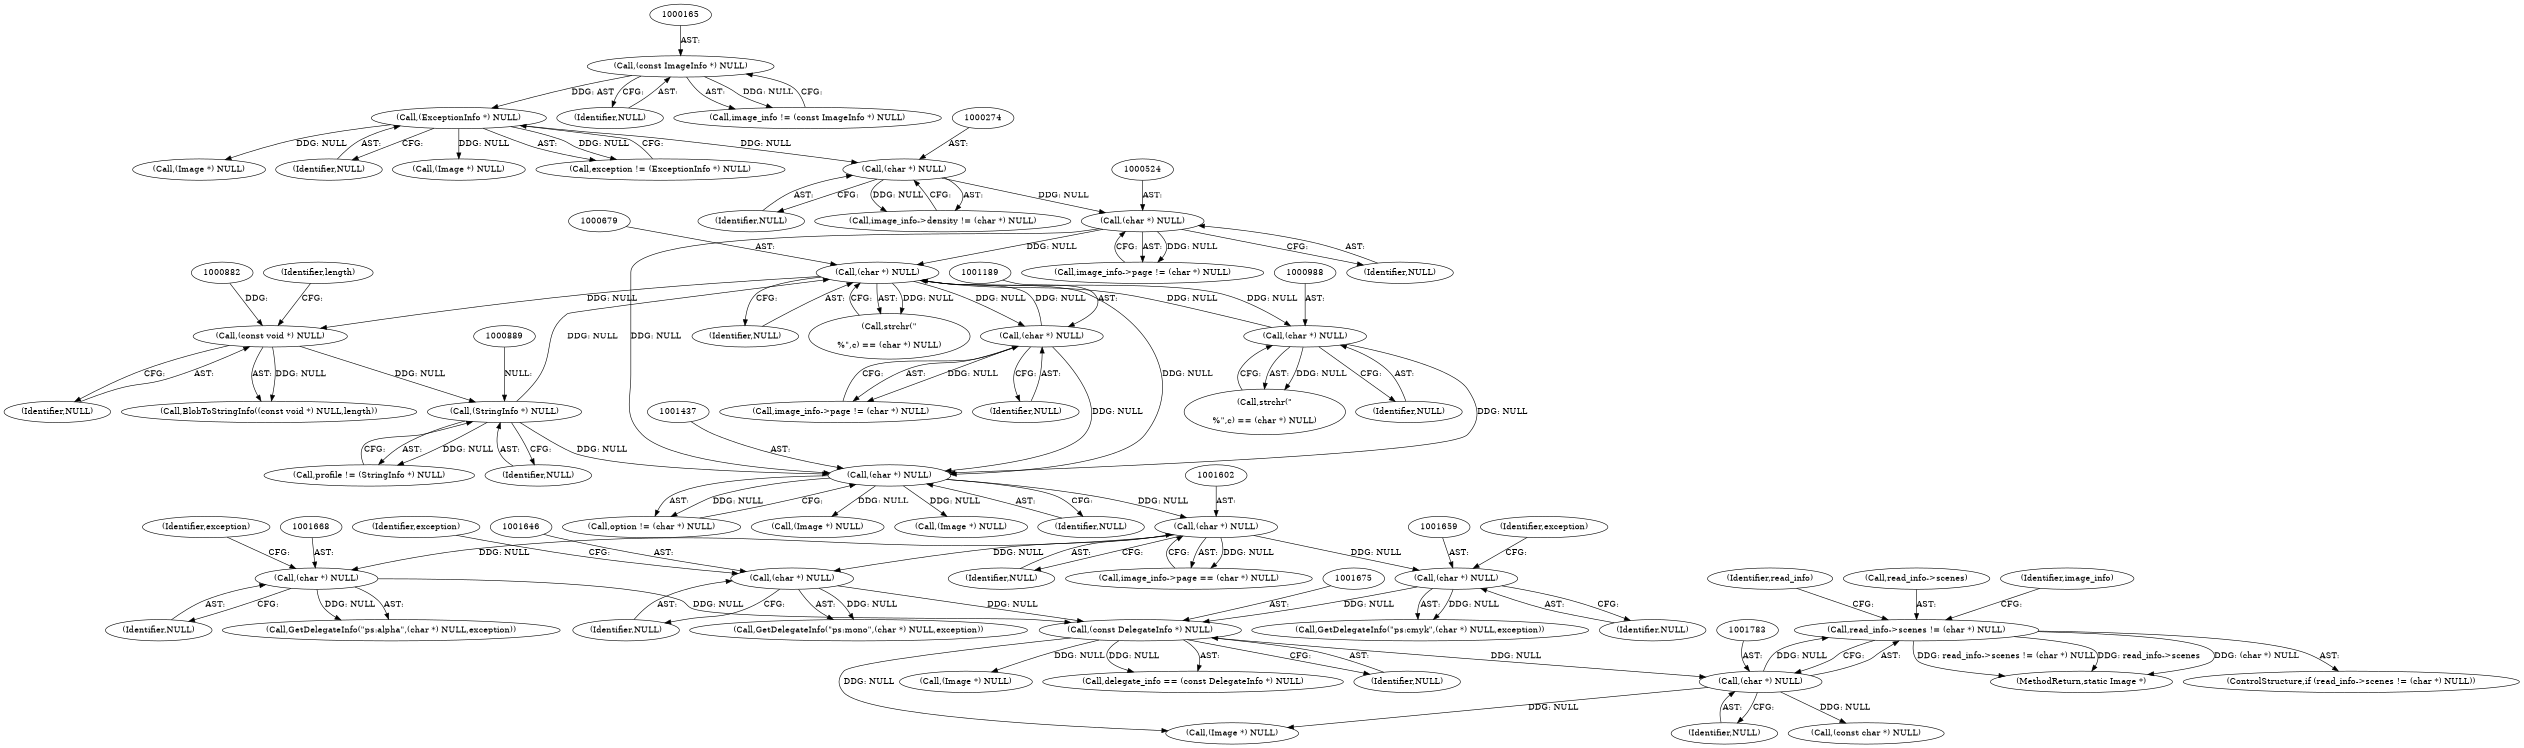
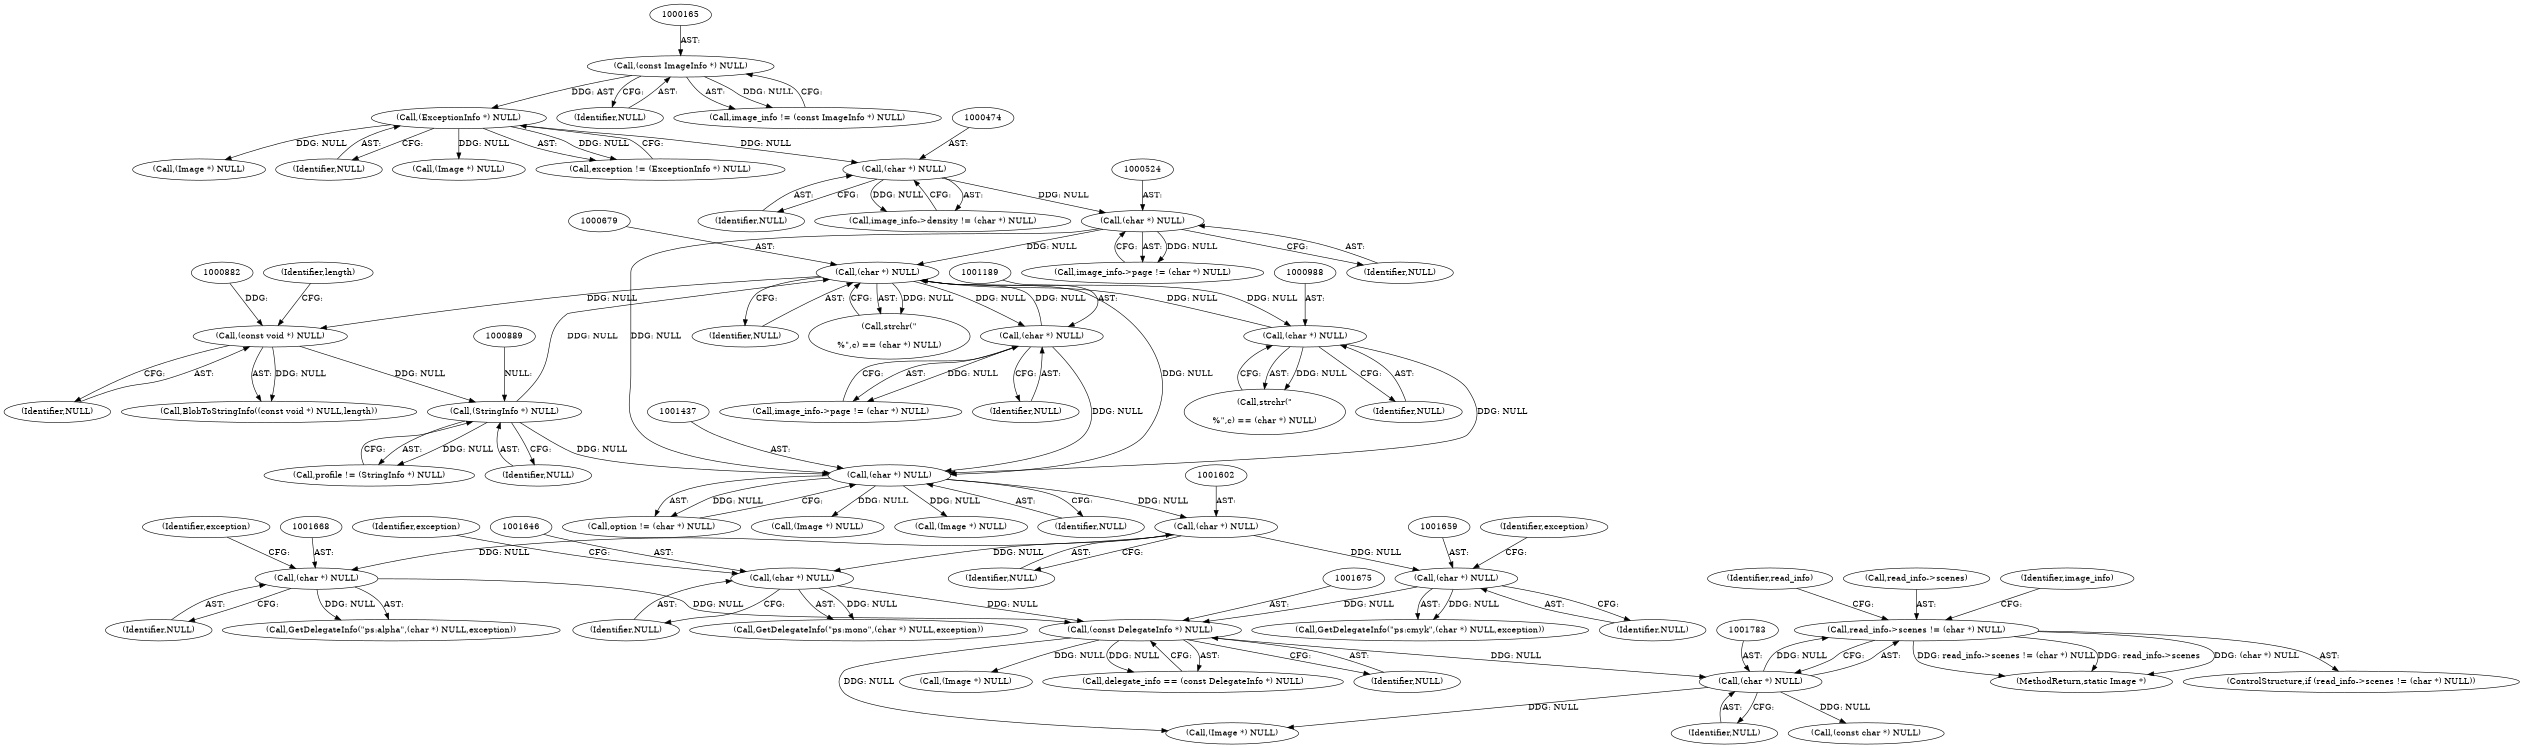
node "1000274": label "1000274" -> "1000474"
node "(Call,image_info->page == (char *) NULL)": removed
edge "(Call,delegate_info == (const DelegateInfo *) NULL)" -> "(Call,(const DelegateInfo *) NULL)": added, label "CFG:"
